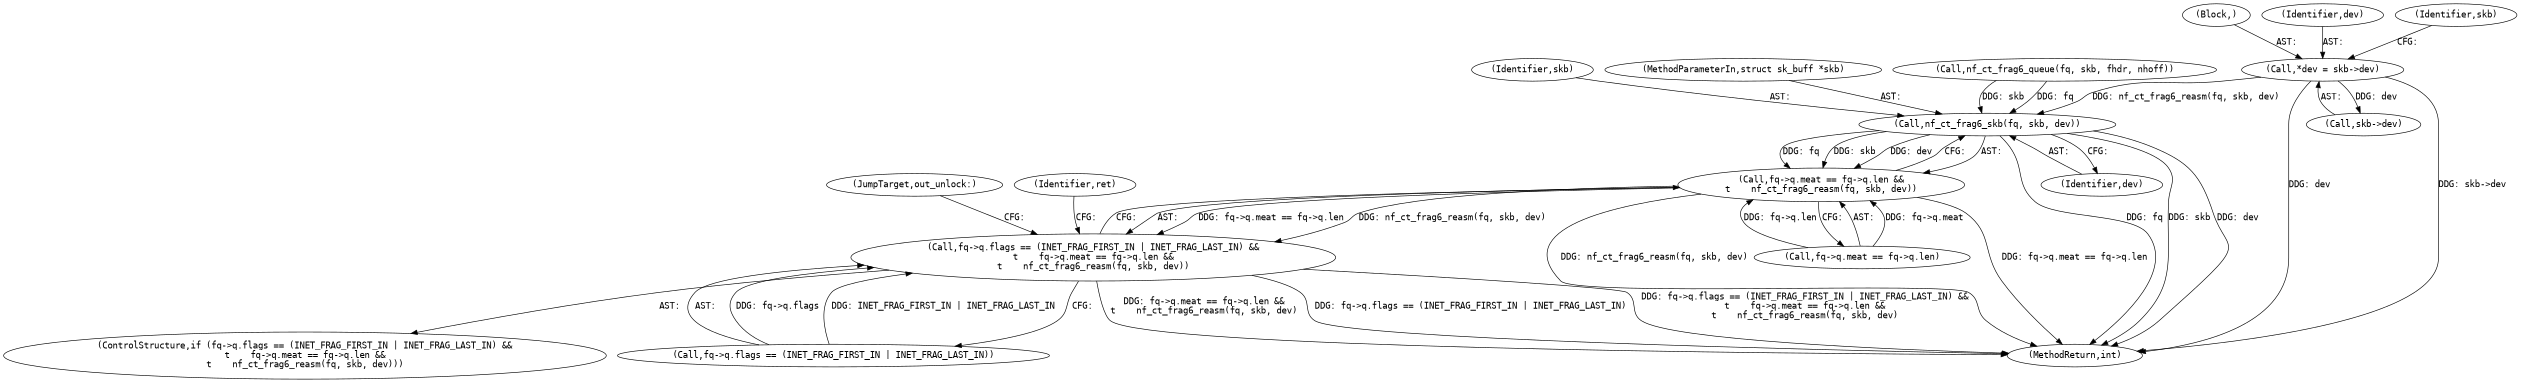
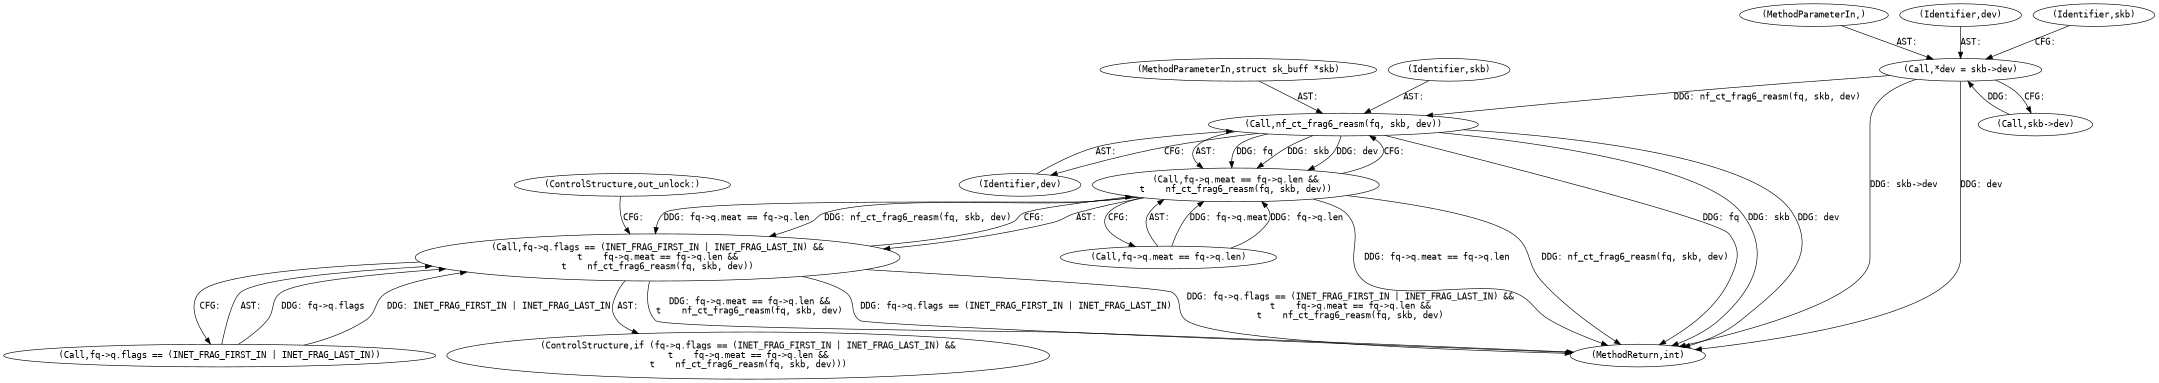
node "(Block,)": label "(Block,)" -> "(MethodParameterIn,)"
node "(Call,nf_ct_frag6_queue(fq, skb, fhdr, nhoff))": removed
edge "(Call,skb->dev)" -> "(Call,*dev = skb->dev)": label "AST: " -> "DDG: "
edge "(Call,*dev = skb->dev)" -> "(Call,skb->dev)": label "DDG: dev" -> "CFG: "
node "(Call,nf_ct_frag6_skb(fq, skb, dev))": label "(Call,nf_ct_frag6_skb(fq, skb, dev))" -> "(Call,nf_ct_frag6_reasm(fq, skb, dev))"
node "(JumpTarget,out_unlock:)": label "(JumpTarget,out_unlock:)" -> "(ControlStructure,out_unlock:)"
node "(Identifier,ret)": removed
